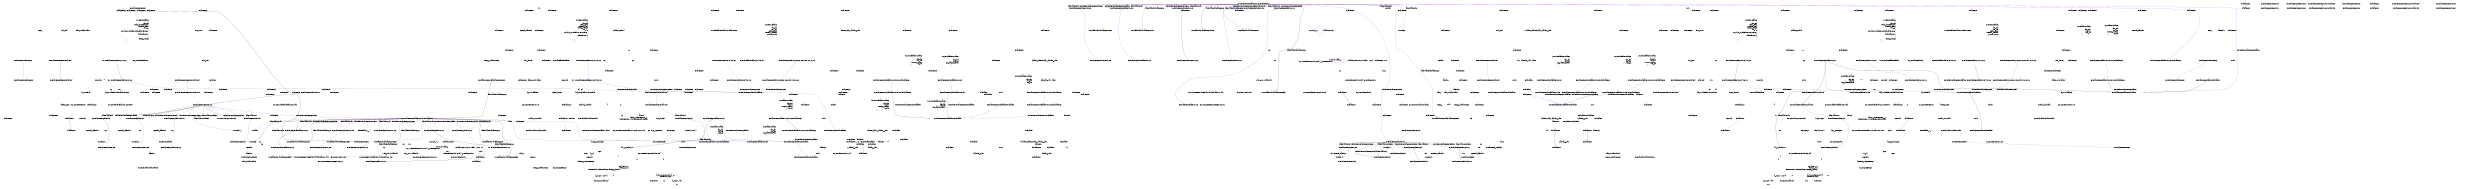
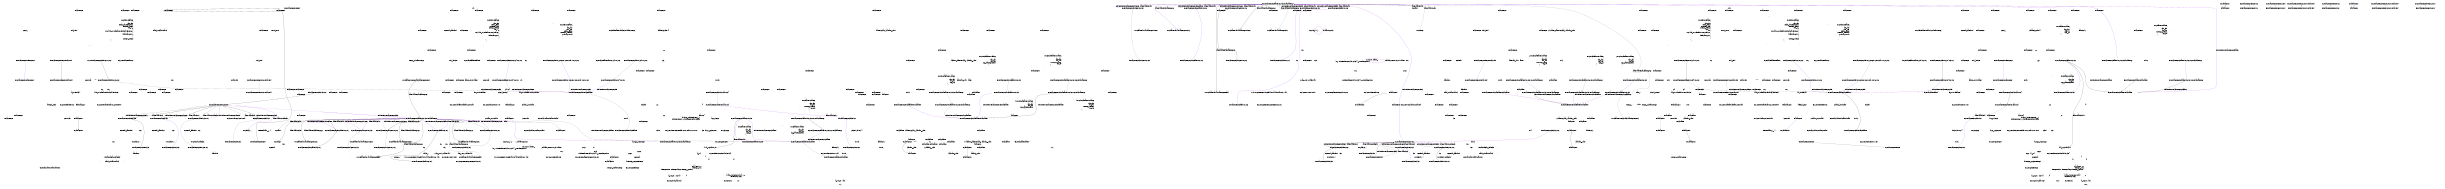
edge "n196" -> "19: param.Name == p.Name": now "19: Parameters.Any(param => param.Name == p.Name)" -> "19: param.Name == p.Name"
